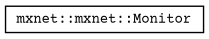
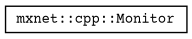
node "mxnet::mxnet::Monitor": label "mxnet::mxnet::Monitor" -> "mxnet::cpp::Monitor"
